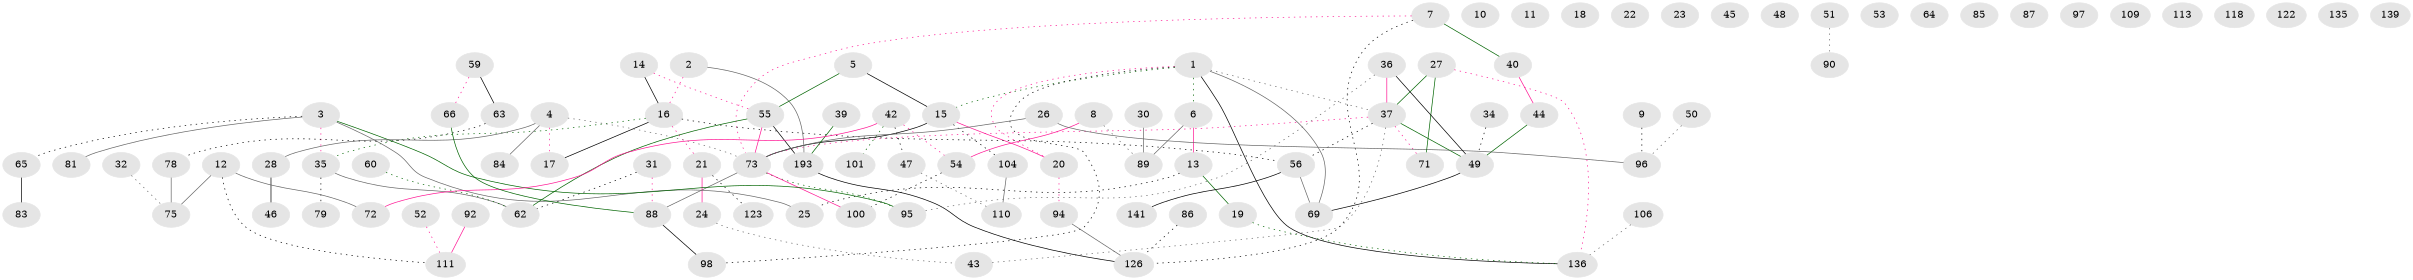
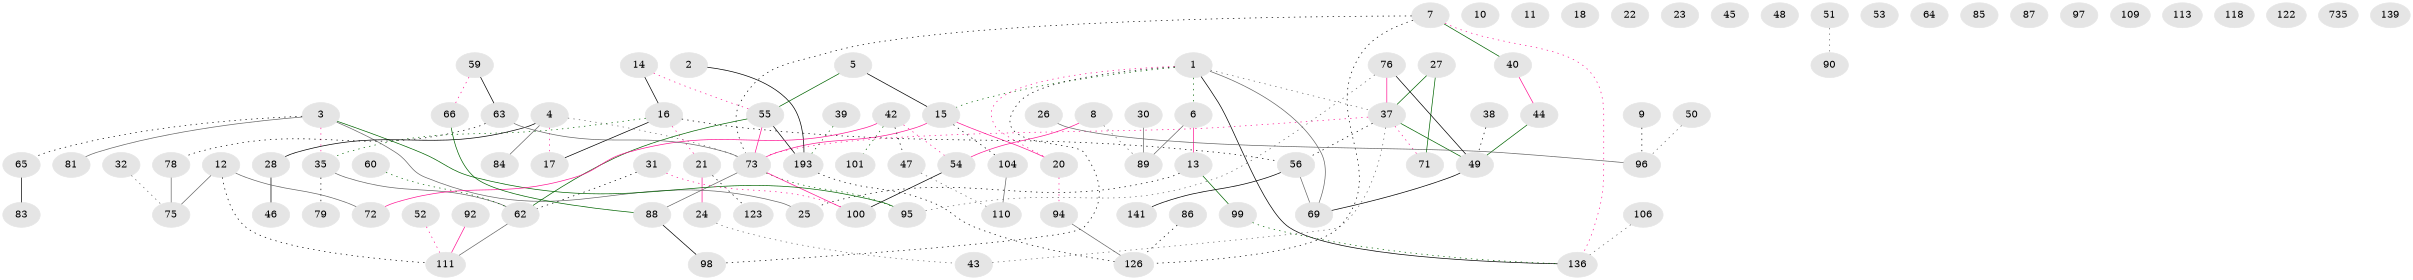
node "135": label "135" -> "735"
edge "7" -- "73": color deeppink -> black
node "36": label "36" -> "76"
edge "2" -- "16": removed
edge "2" -- "193": color gray40 -> black
node "34": label "34" -> "38"
edge "27" -- "136": now "7" -- "136"
edge "26" -- "73": now "63" -- "73"
edge "4" -- "28": color gray40 -> black
edge "39" -- "193": style solid -> dotted
edge "15" -- "73": color black -> deeppink
edge "54" -- "100": style dotted -> solid
edge "31" -- "88": now "31" -- "100"
node "19": label "19" -> "99"
edge "193" -- "126": style solid -> dotted
edge "62" -- "111": added
